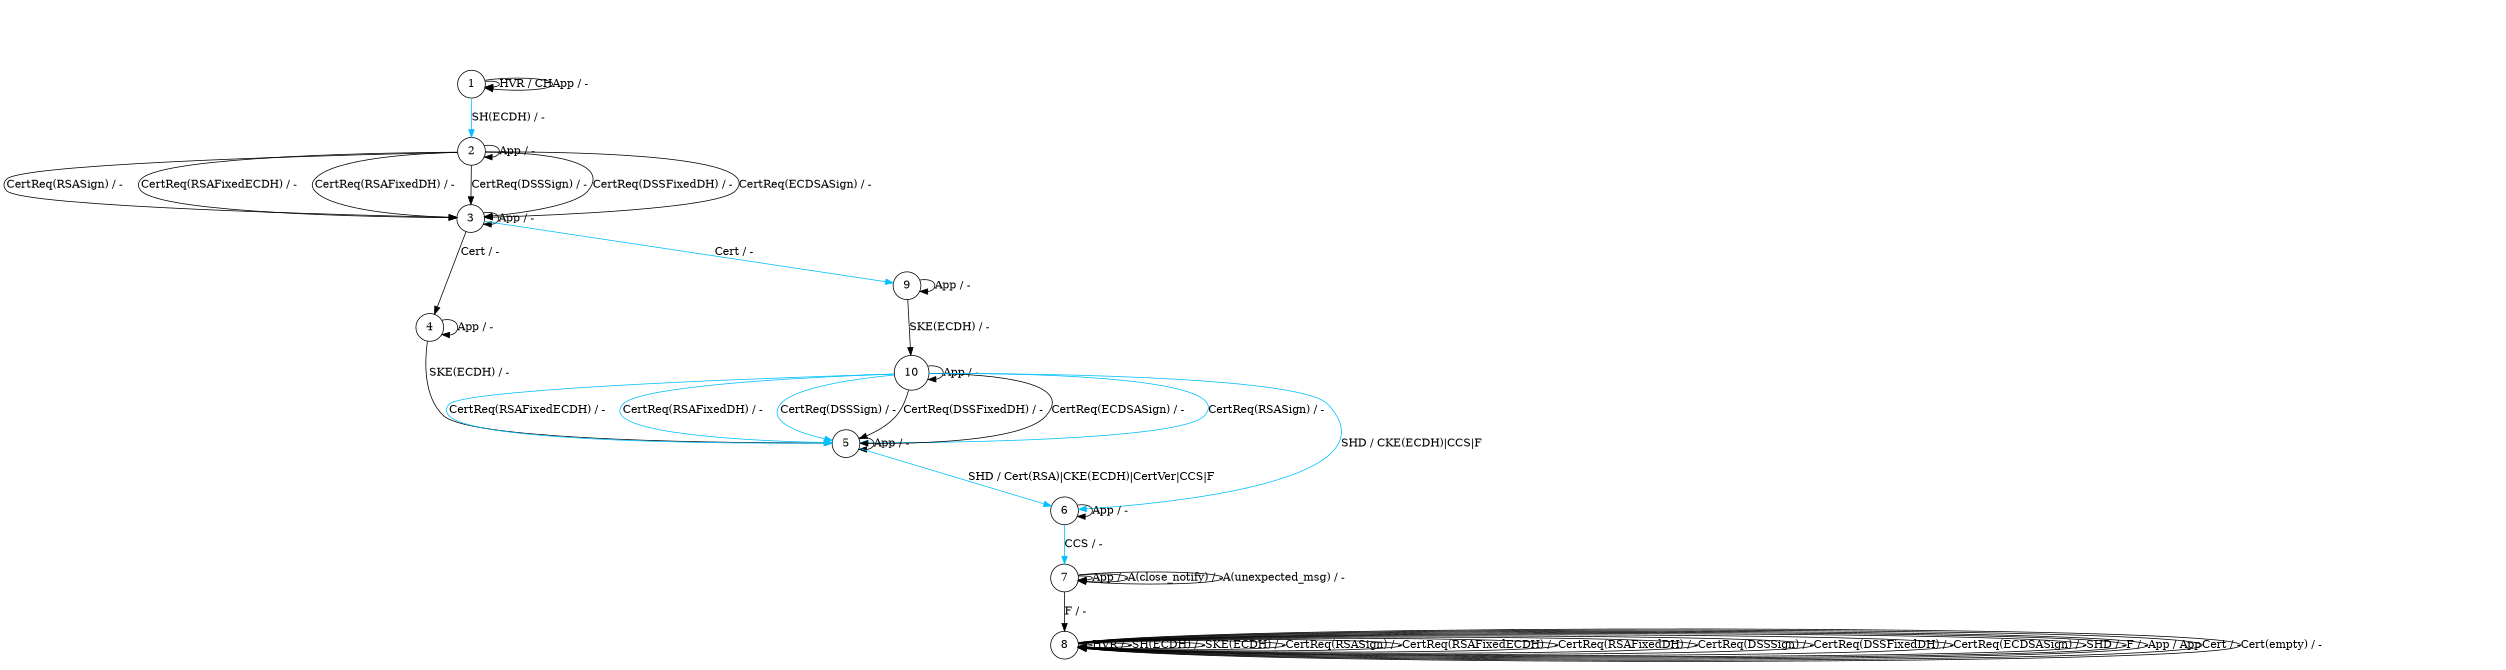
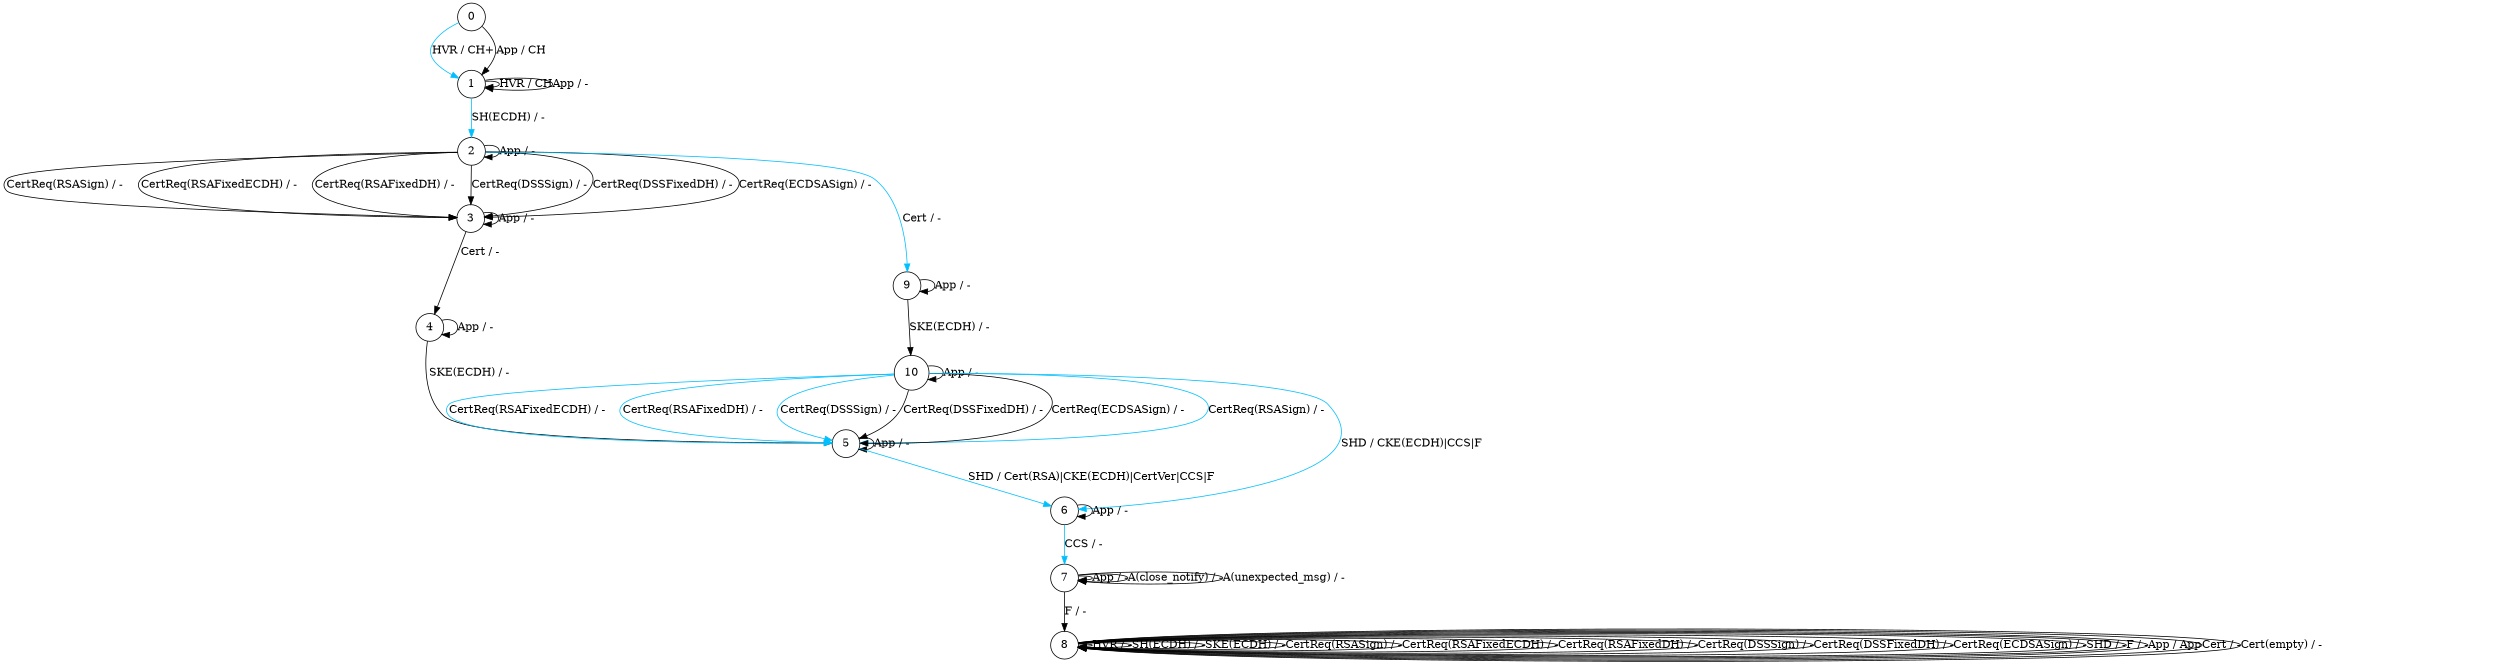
node "0": added
edge "3" -> "9": now "2" -> "9"
